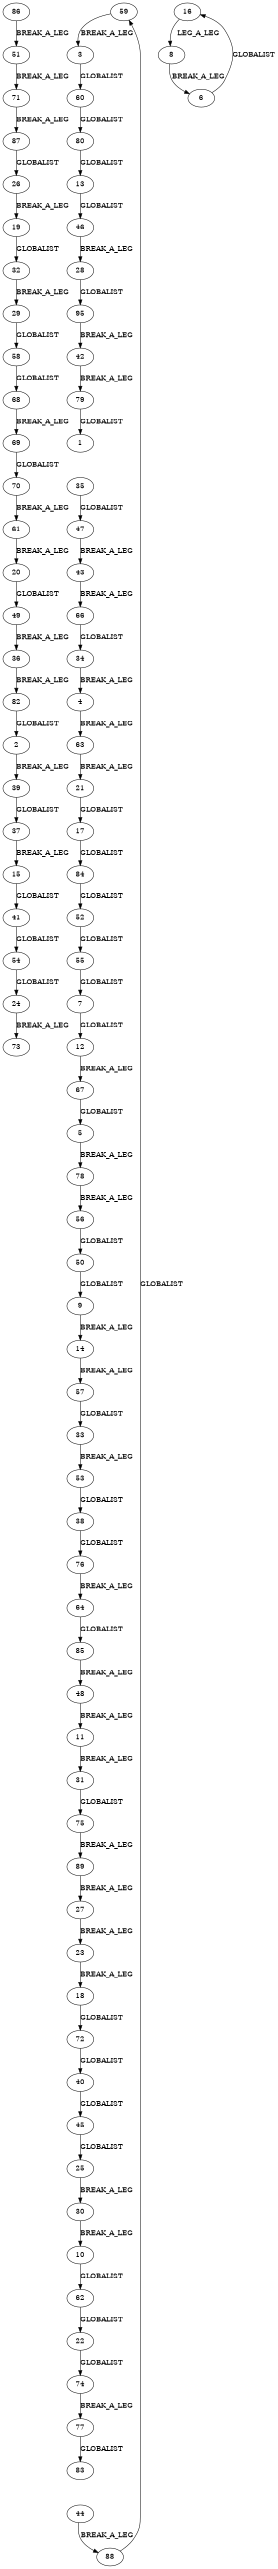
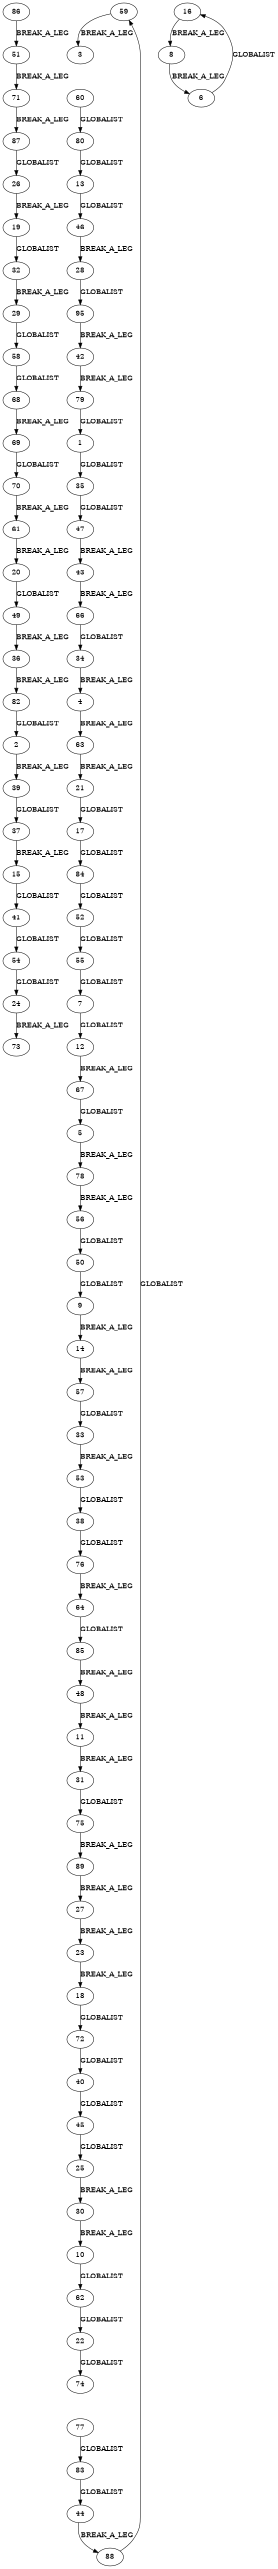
edge "16" -> "8": label "LEG_A_LEG" -> "BREAK_A_LEG"
edge "3" -> "60": removed, label "GLOBALIST"
edge "1" -> "35": added, label "GLOBALIST"
edge "74" -> "77": removed, label "BREAK_A_LEG"
edge "83" -> "44": added, label "GLOBALIST"
